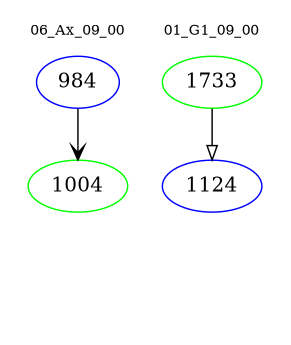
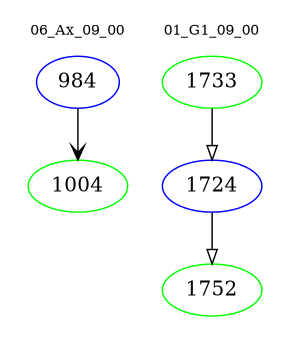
node "1124": label "1124" -> "1724"
node "1752": added
